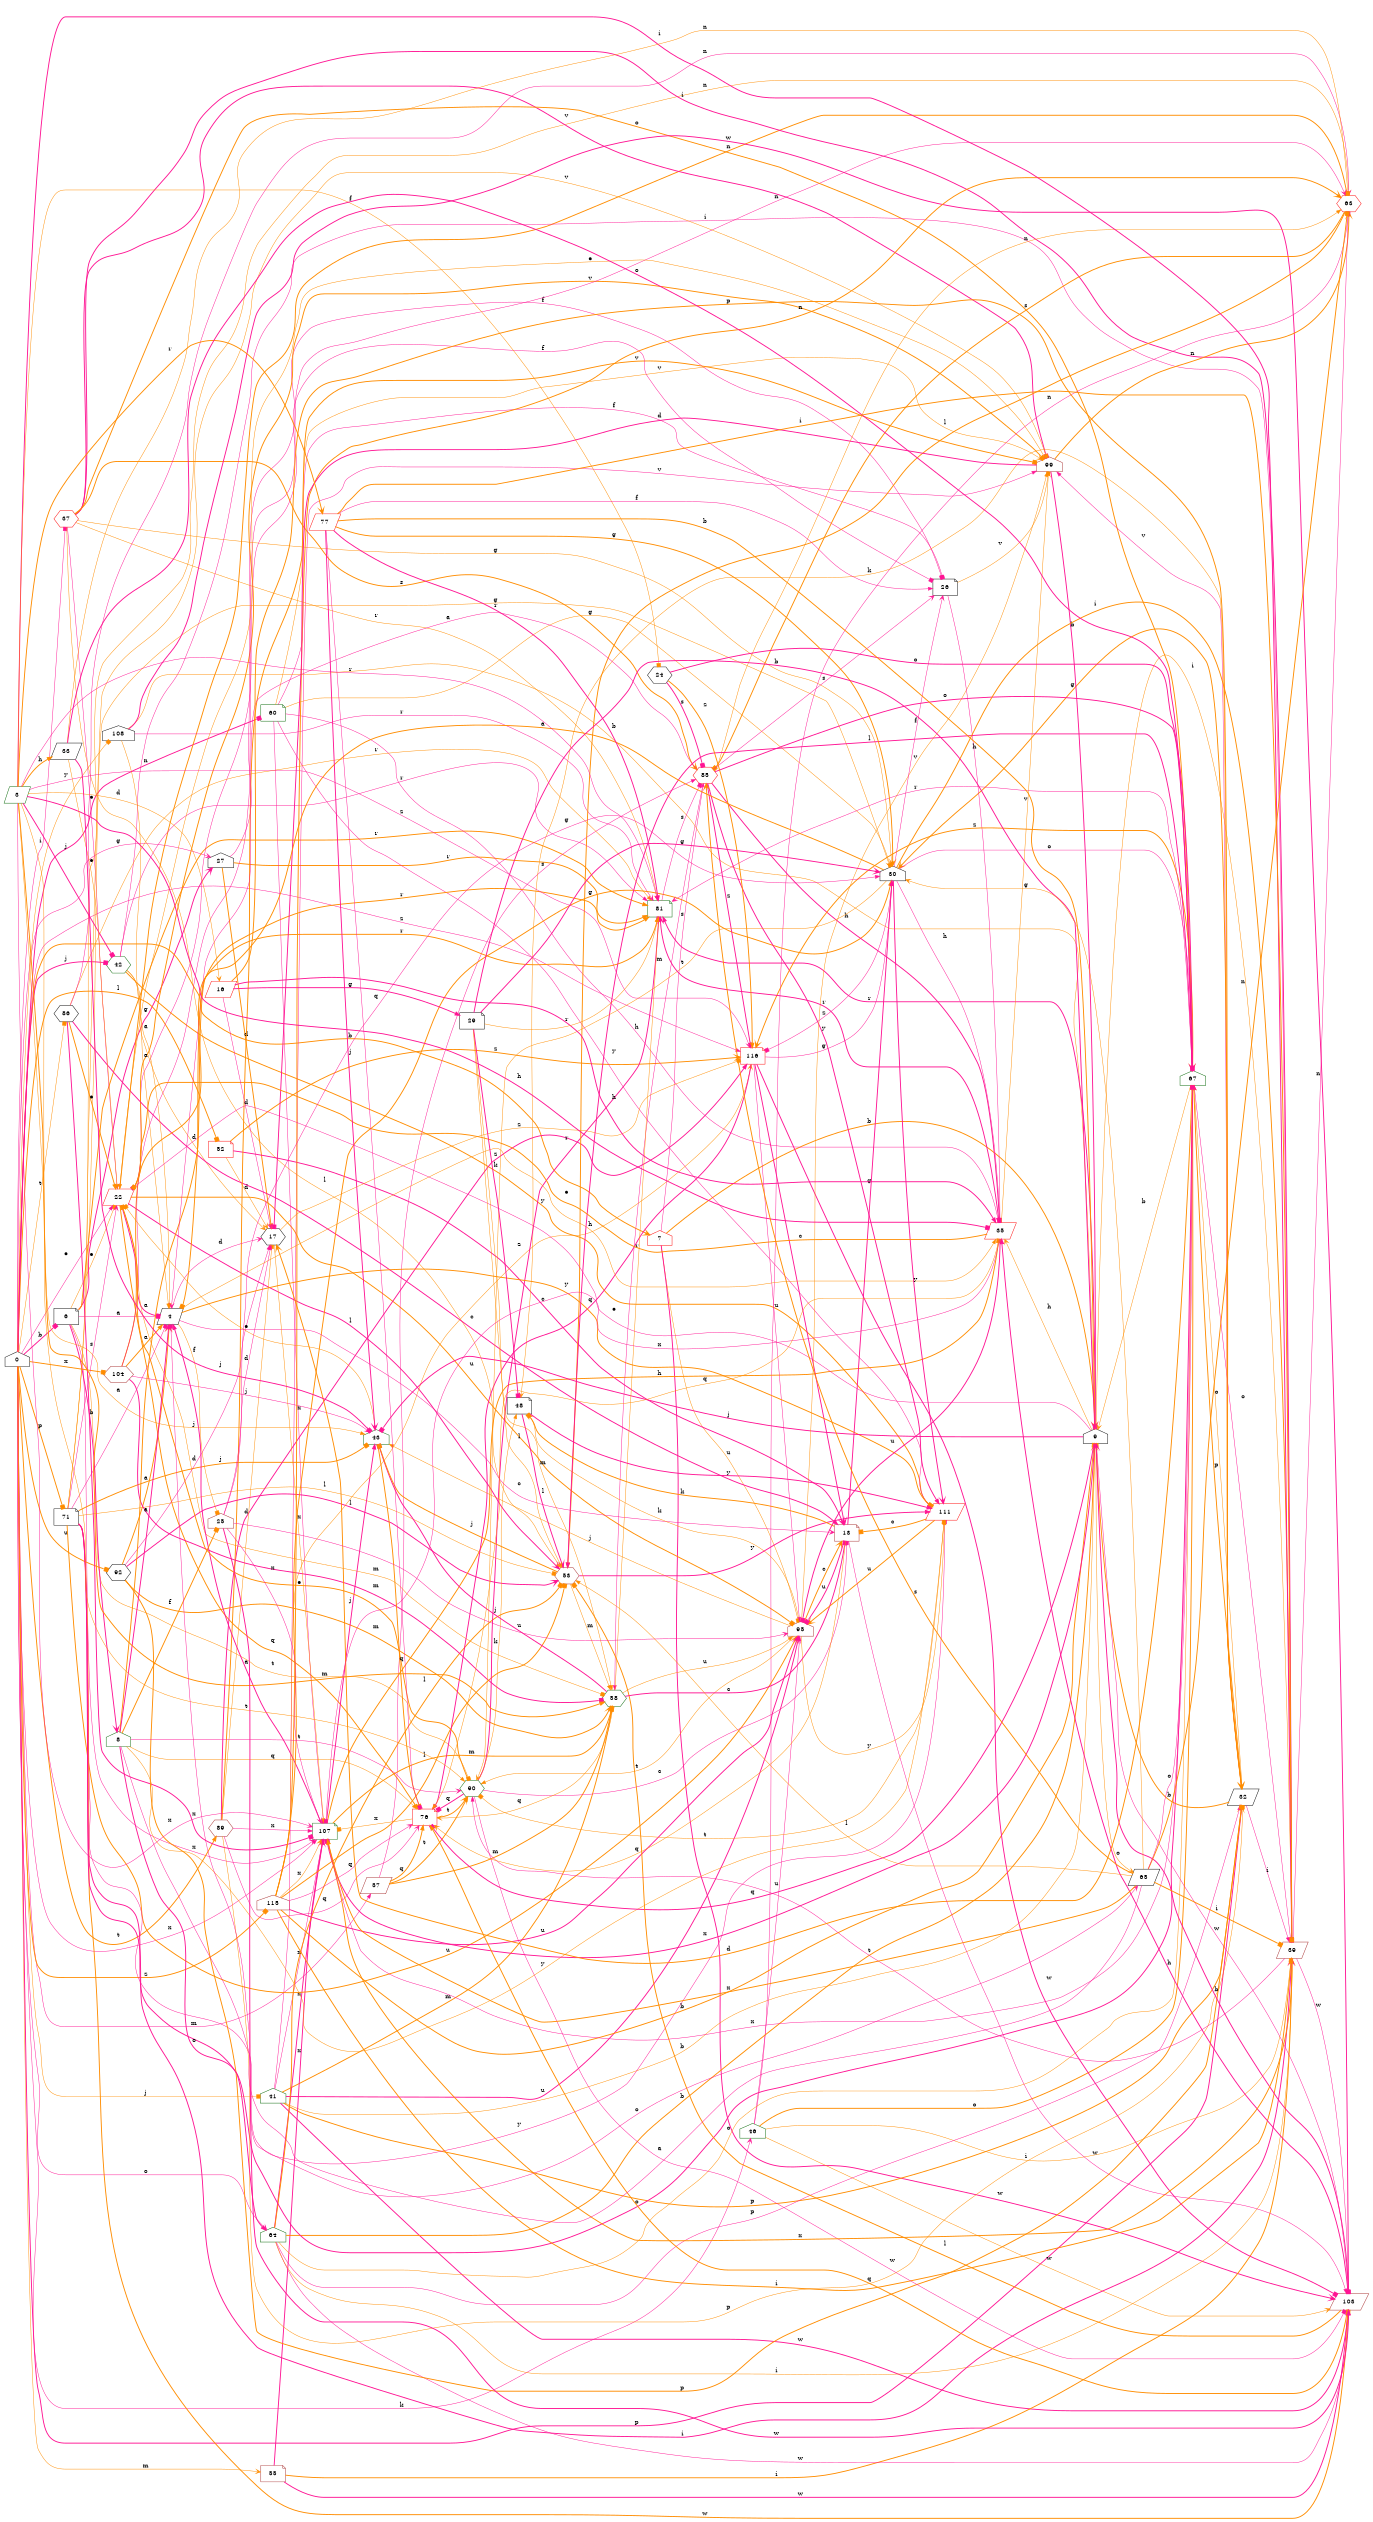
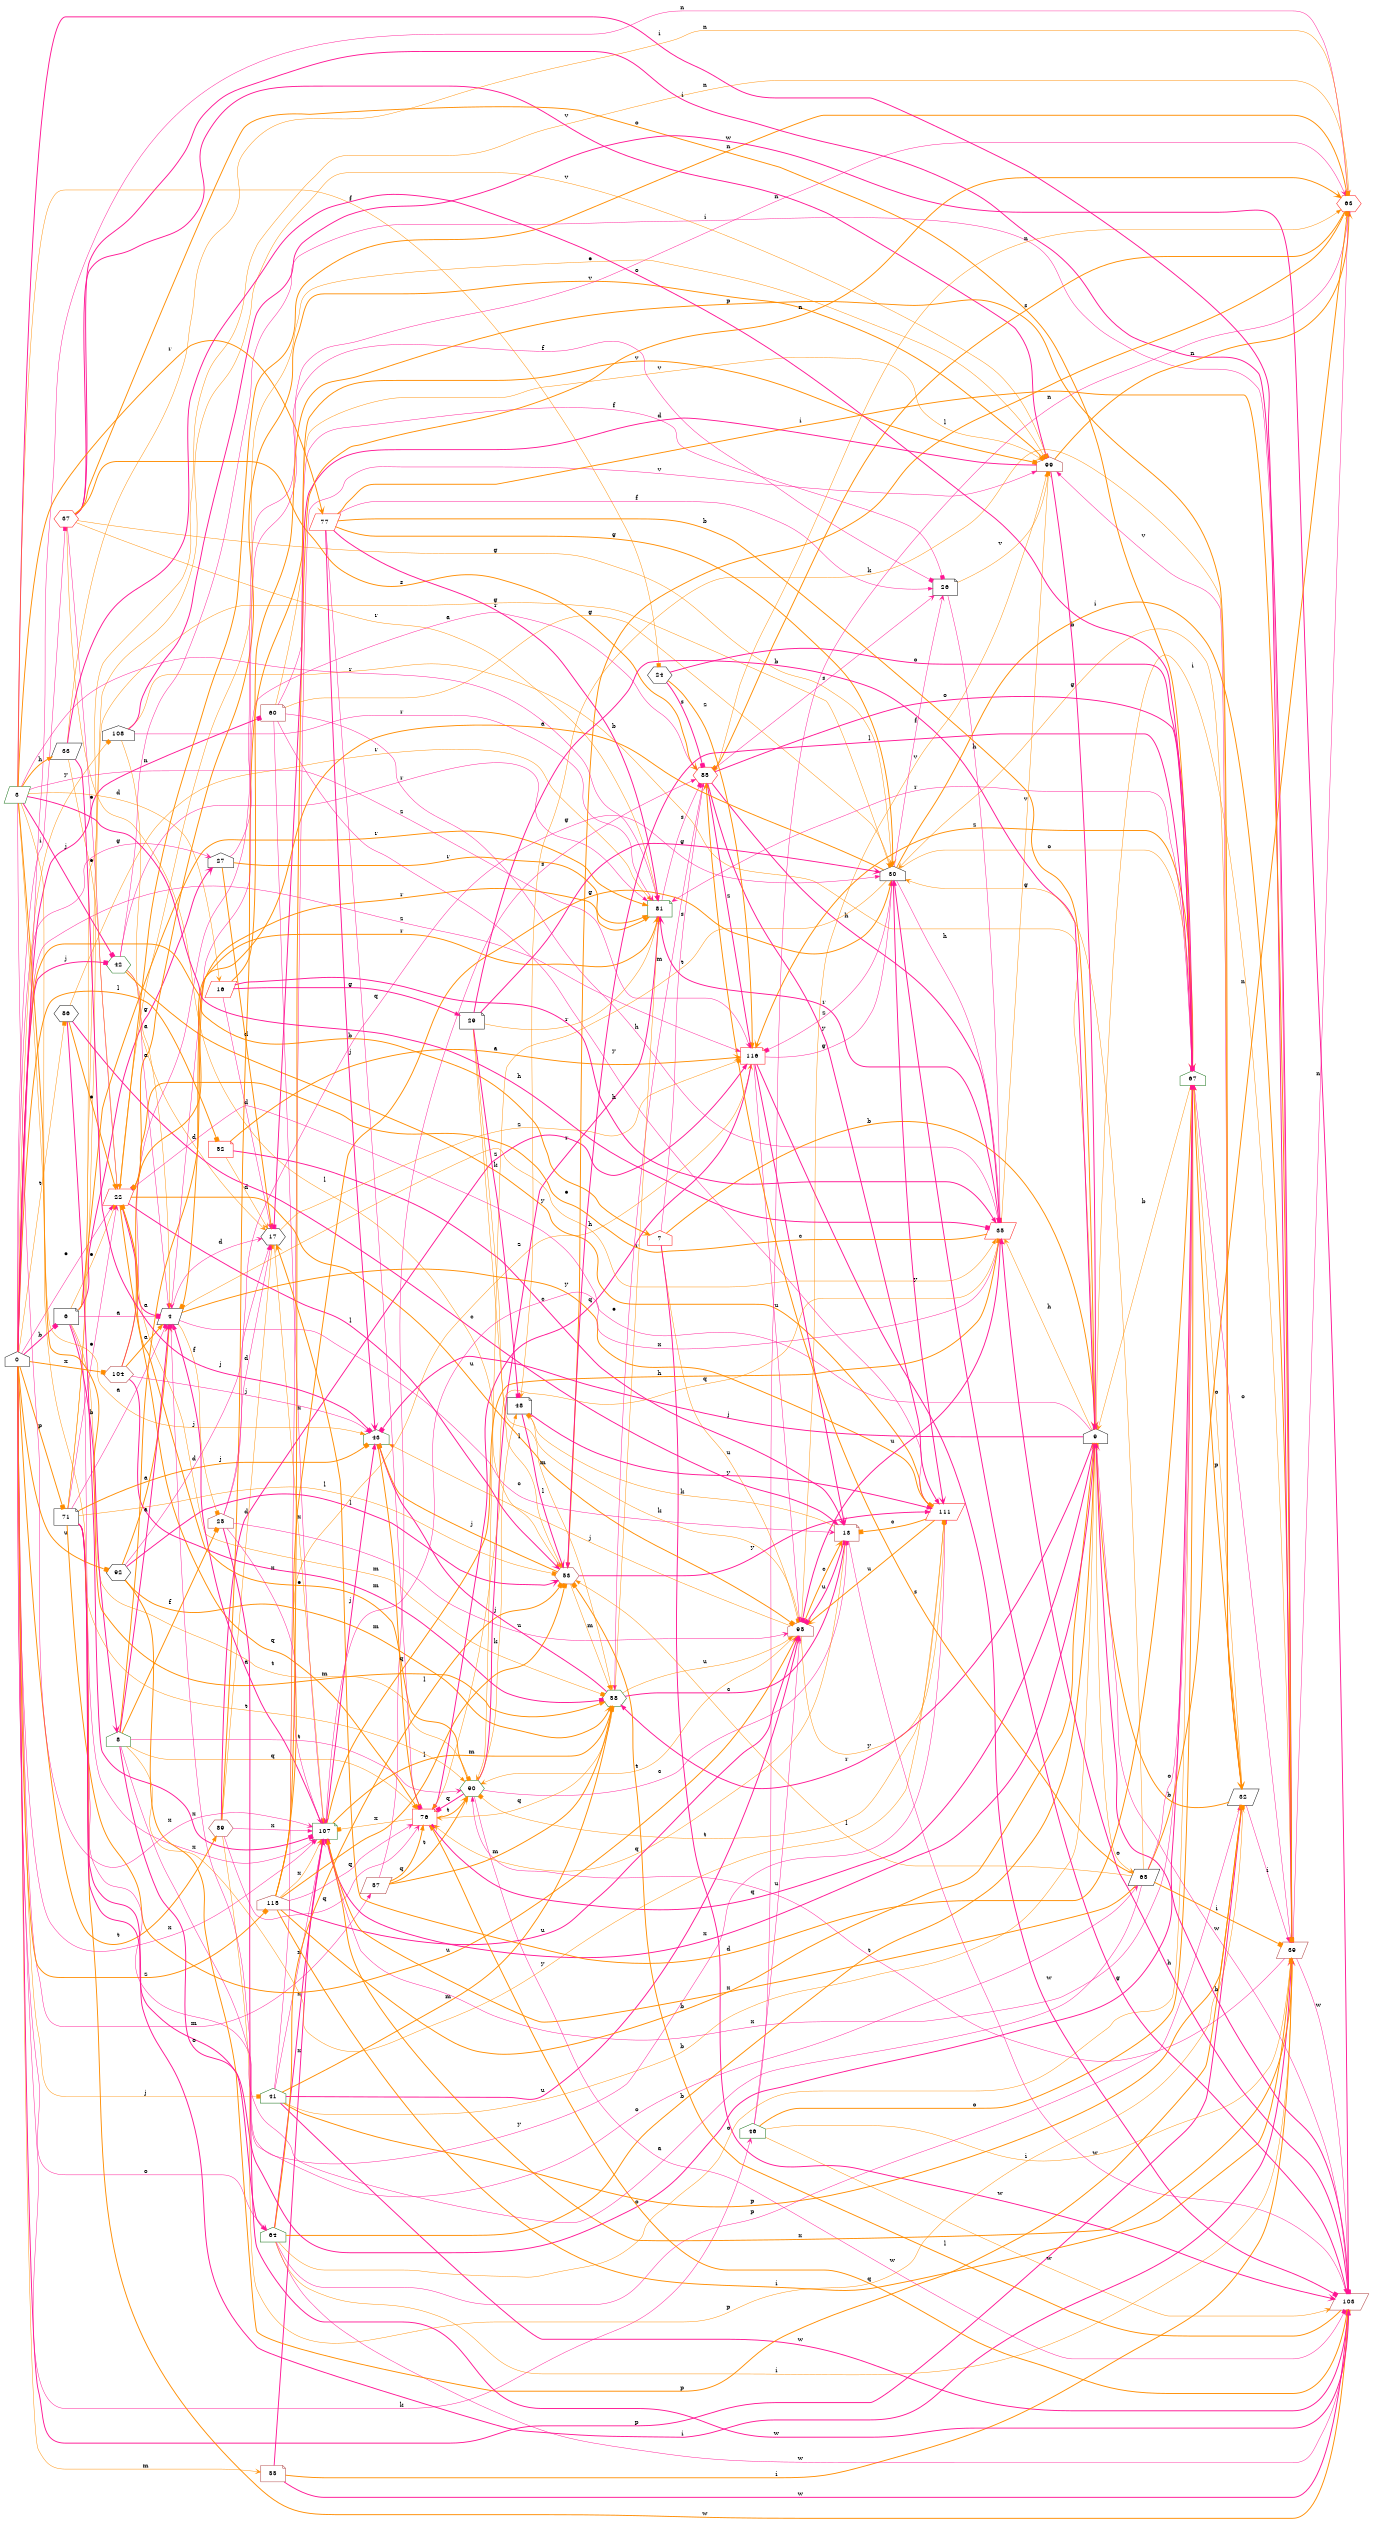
edge "86" -> "63": now "0" -> "63"
edge "22" -> "26": removed, label "f"
node "60": color darkgreen -> brown
edge "32" -> "30": style bold -> solid
edge "30" -> "67": color deeppink -> darkorange
edge "104" -> "81": arrowhead normal -> vee
edge "9" -> "81": now "9" -> "58"
edge "52" -> "116": label "z" -> "a"
edge "42" -> "4": color darkorange -> deeppink
edge "13" -> "30": now "103" -> "30"
edge "35" -> "107": arrowhead box -> vee
edge "43" -> "22": removed, label "e"
edge "71" -> "22": label "s" -> "e"
edge "13" -> "48": style bold -> solid
edge "95" -> "90": arrowhead normal -> vee
